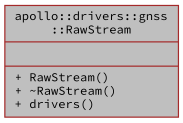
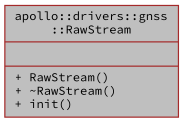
node "apollo::drivers::gnss": text "+ drivers()" -> "+ init()"
